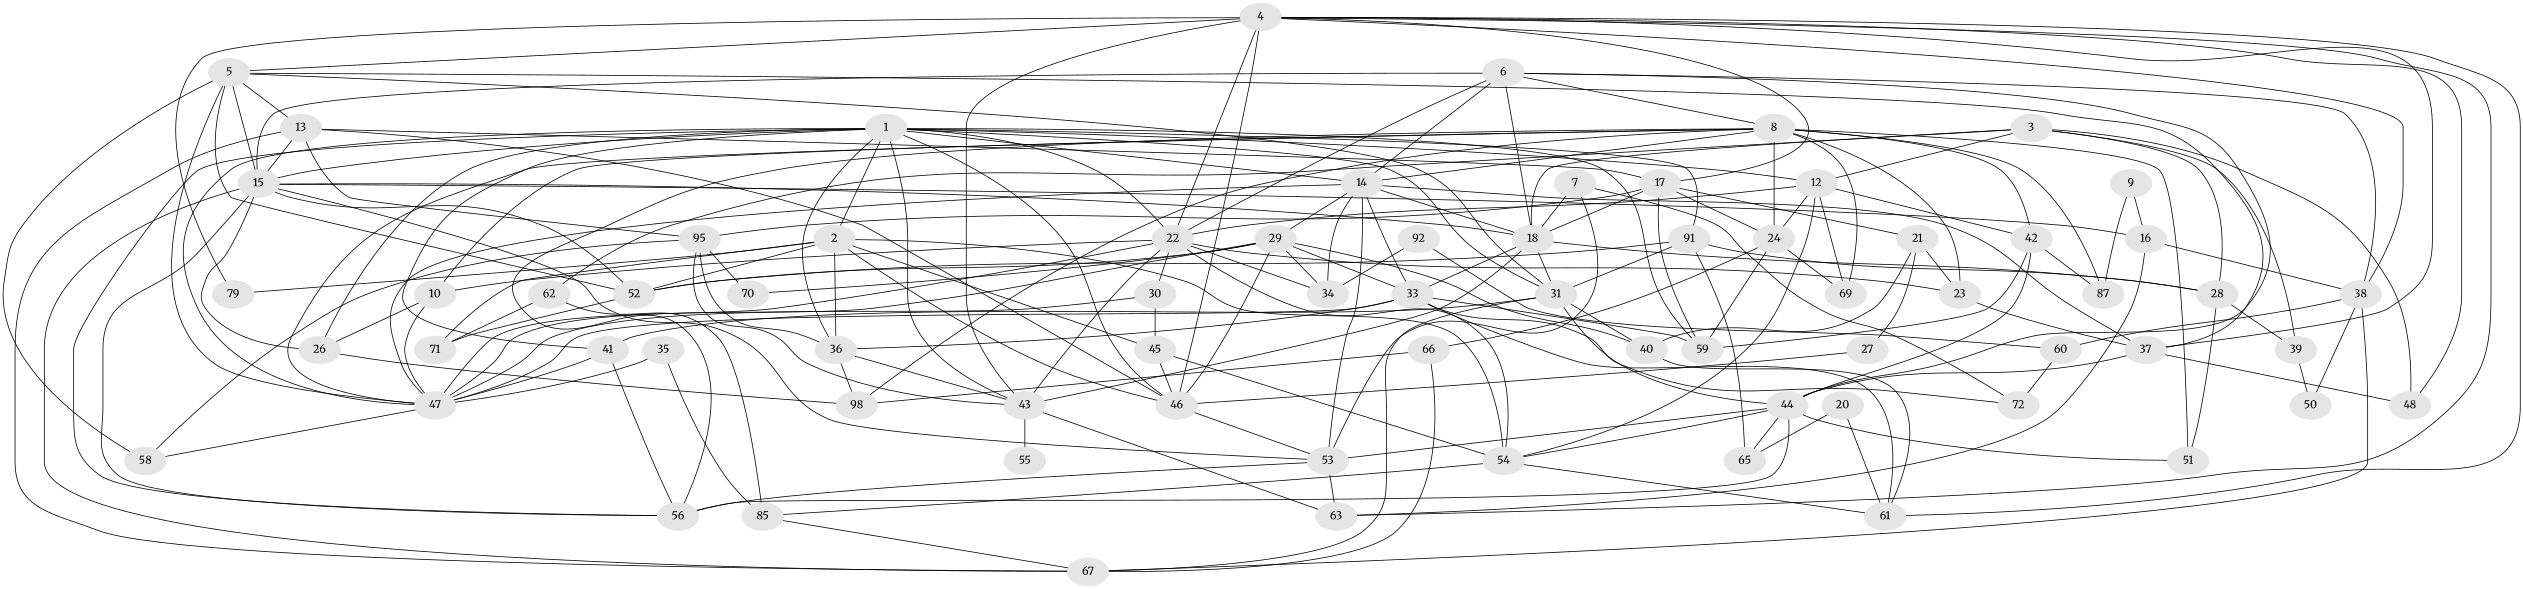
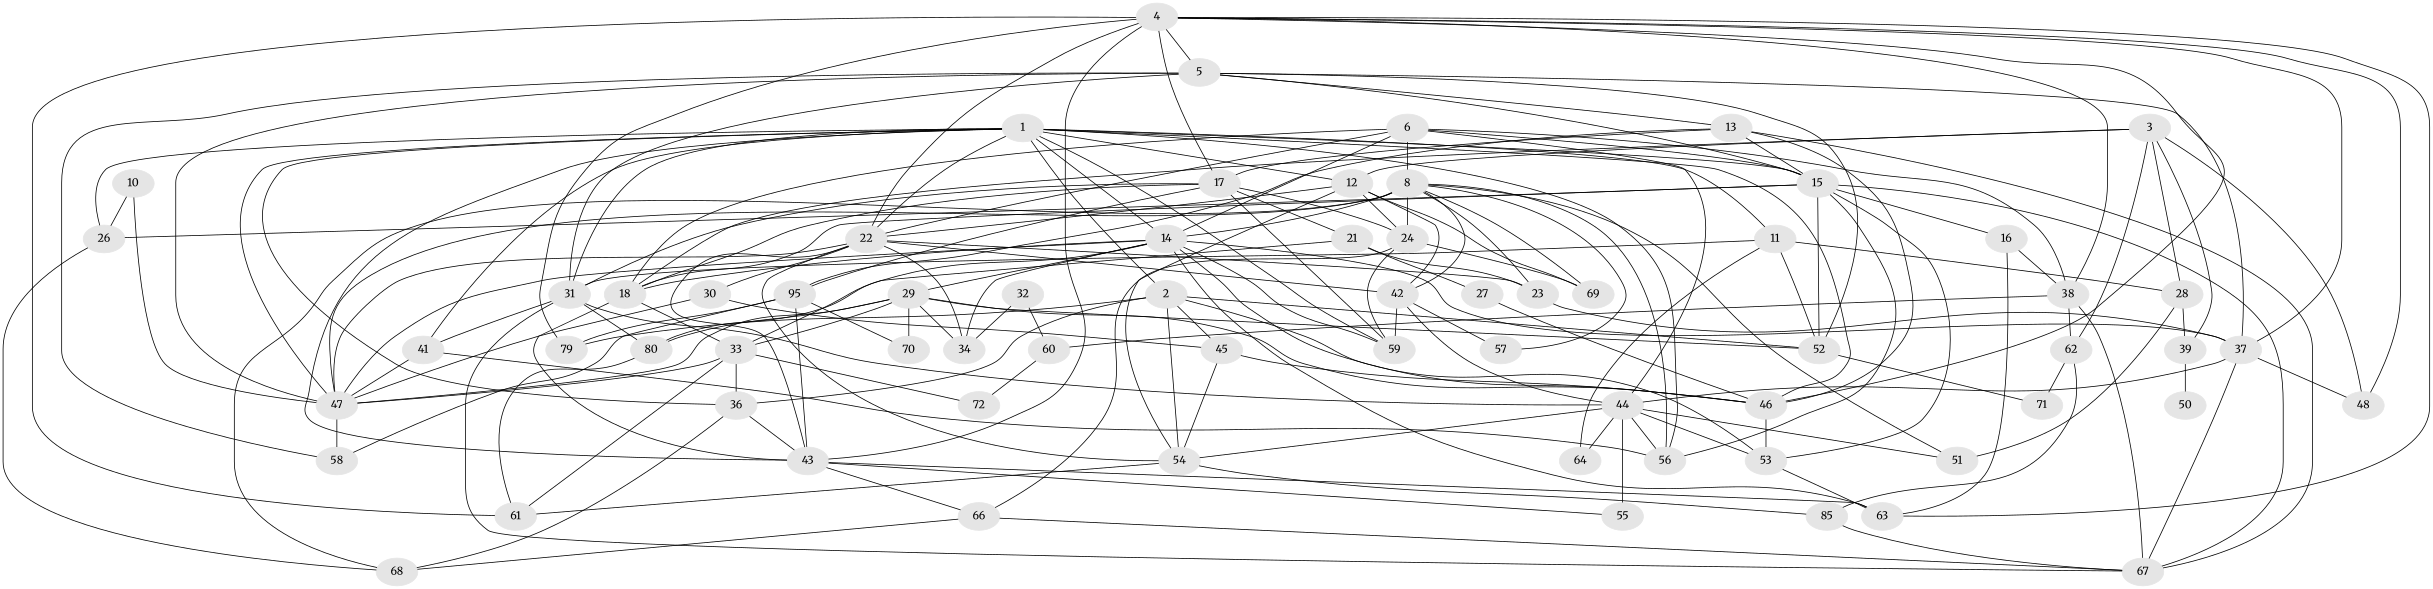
edge "8" -- "10": removed
node "7": removed
node "9": removed
node "92": label "92" -> "32"
node "91": label "91" -> "11"
edge "22" -- "10": now "22" -- "42"
edge "18" -- "28": removed
edge "18" -- "31": now "17" -- "31"
edge "2" -- "71": removed
node "87": label "87" -> "57"
edge "95" -- "36": now "95" -- "79"
edge "33" -- "59": now "14" -- "59"
node "35": removed
node "40": label "40" -> "80"
edge "38" -- "50": now "38" -- "62"
node "98": label "98" -> "68"
node "20": removed
edge "14" -- "63": added
edge "44" -- "55": added
node "65": label "65" -> "64"
edge "37" -- "67": added
edge "53" -- "56": removed
edge "43" -- "66": added
